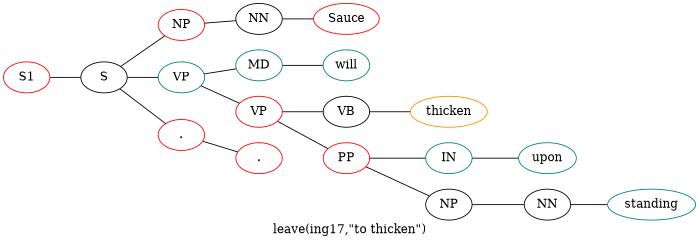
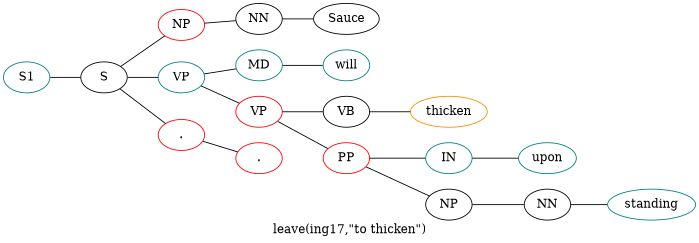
node "Sauce": color red -> black
node "S1": color red -> teal
